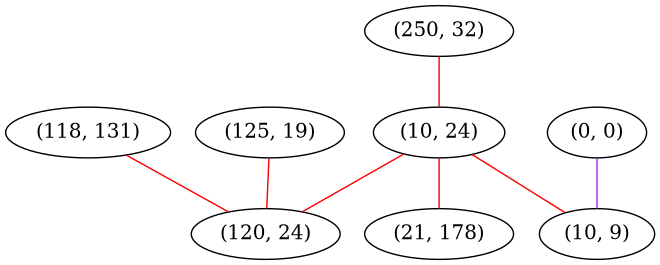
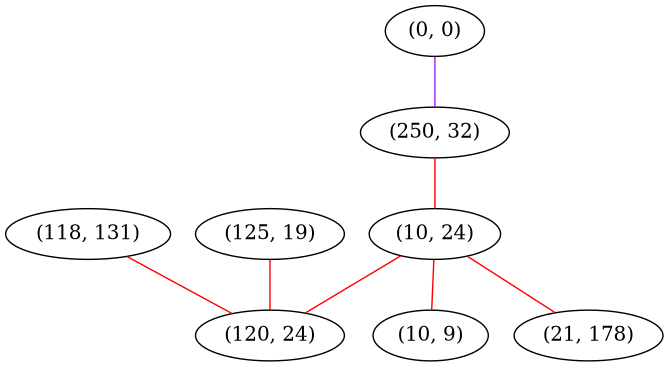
edge "(0, 0)" -- "(10, 9)": now "(0, 0)" -- "(250, 32)"
